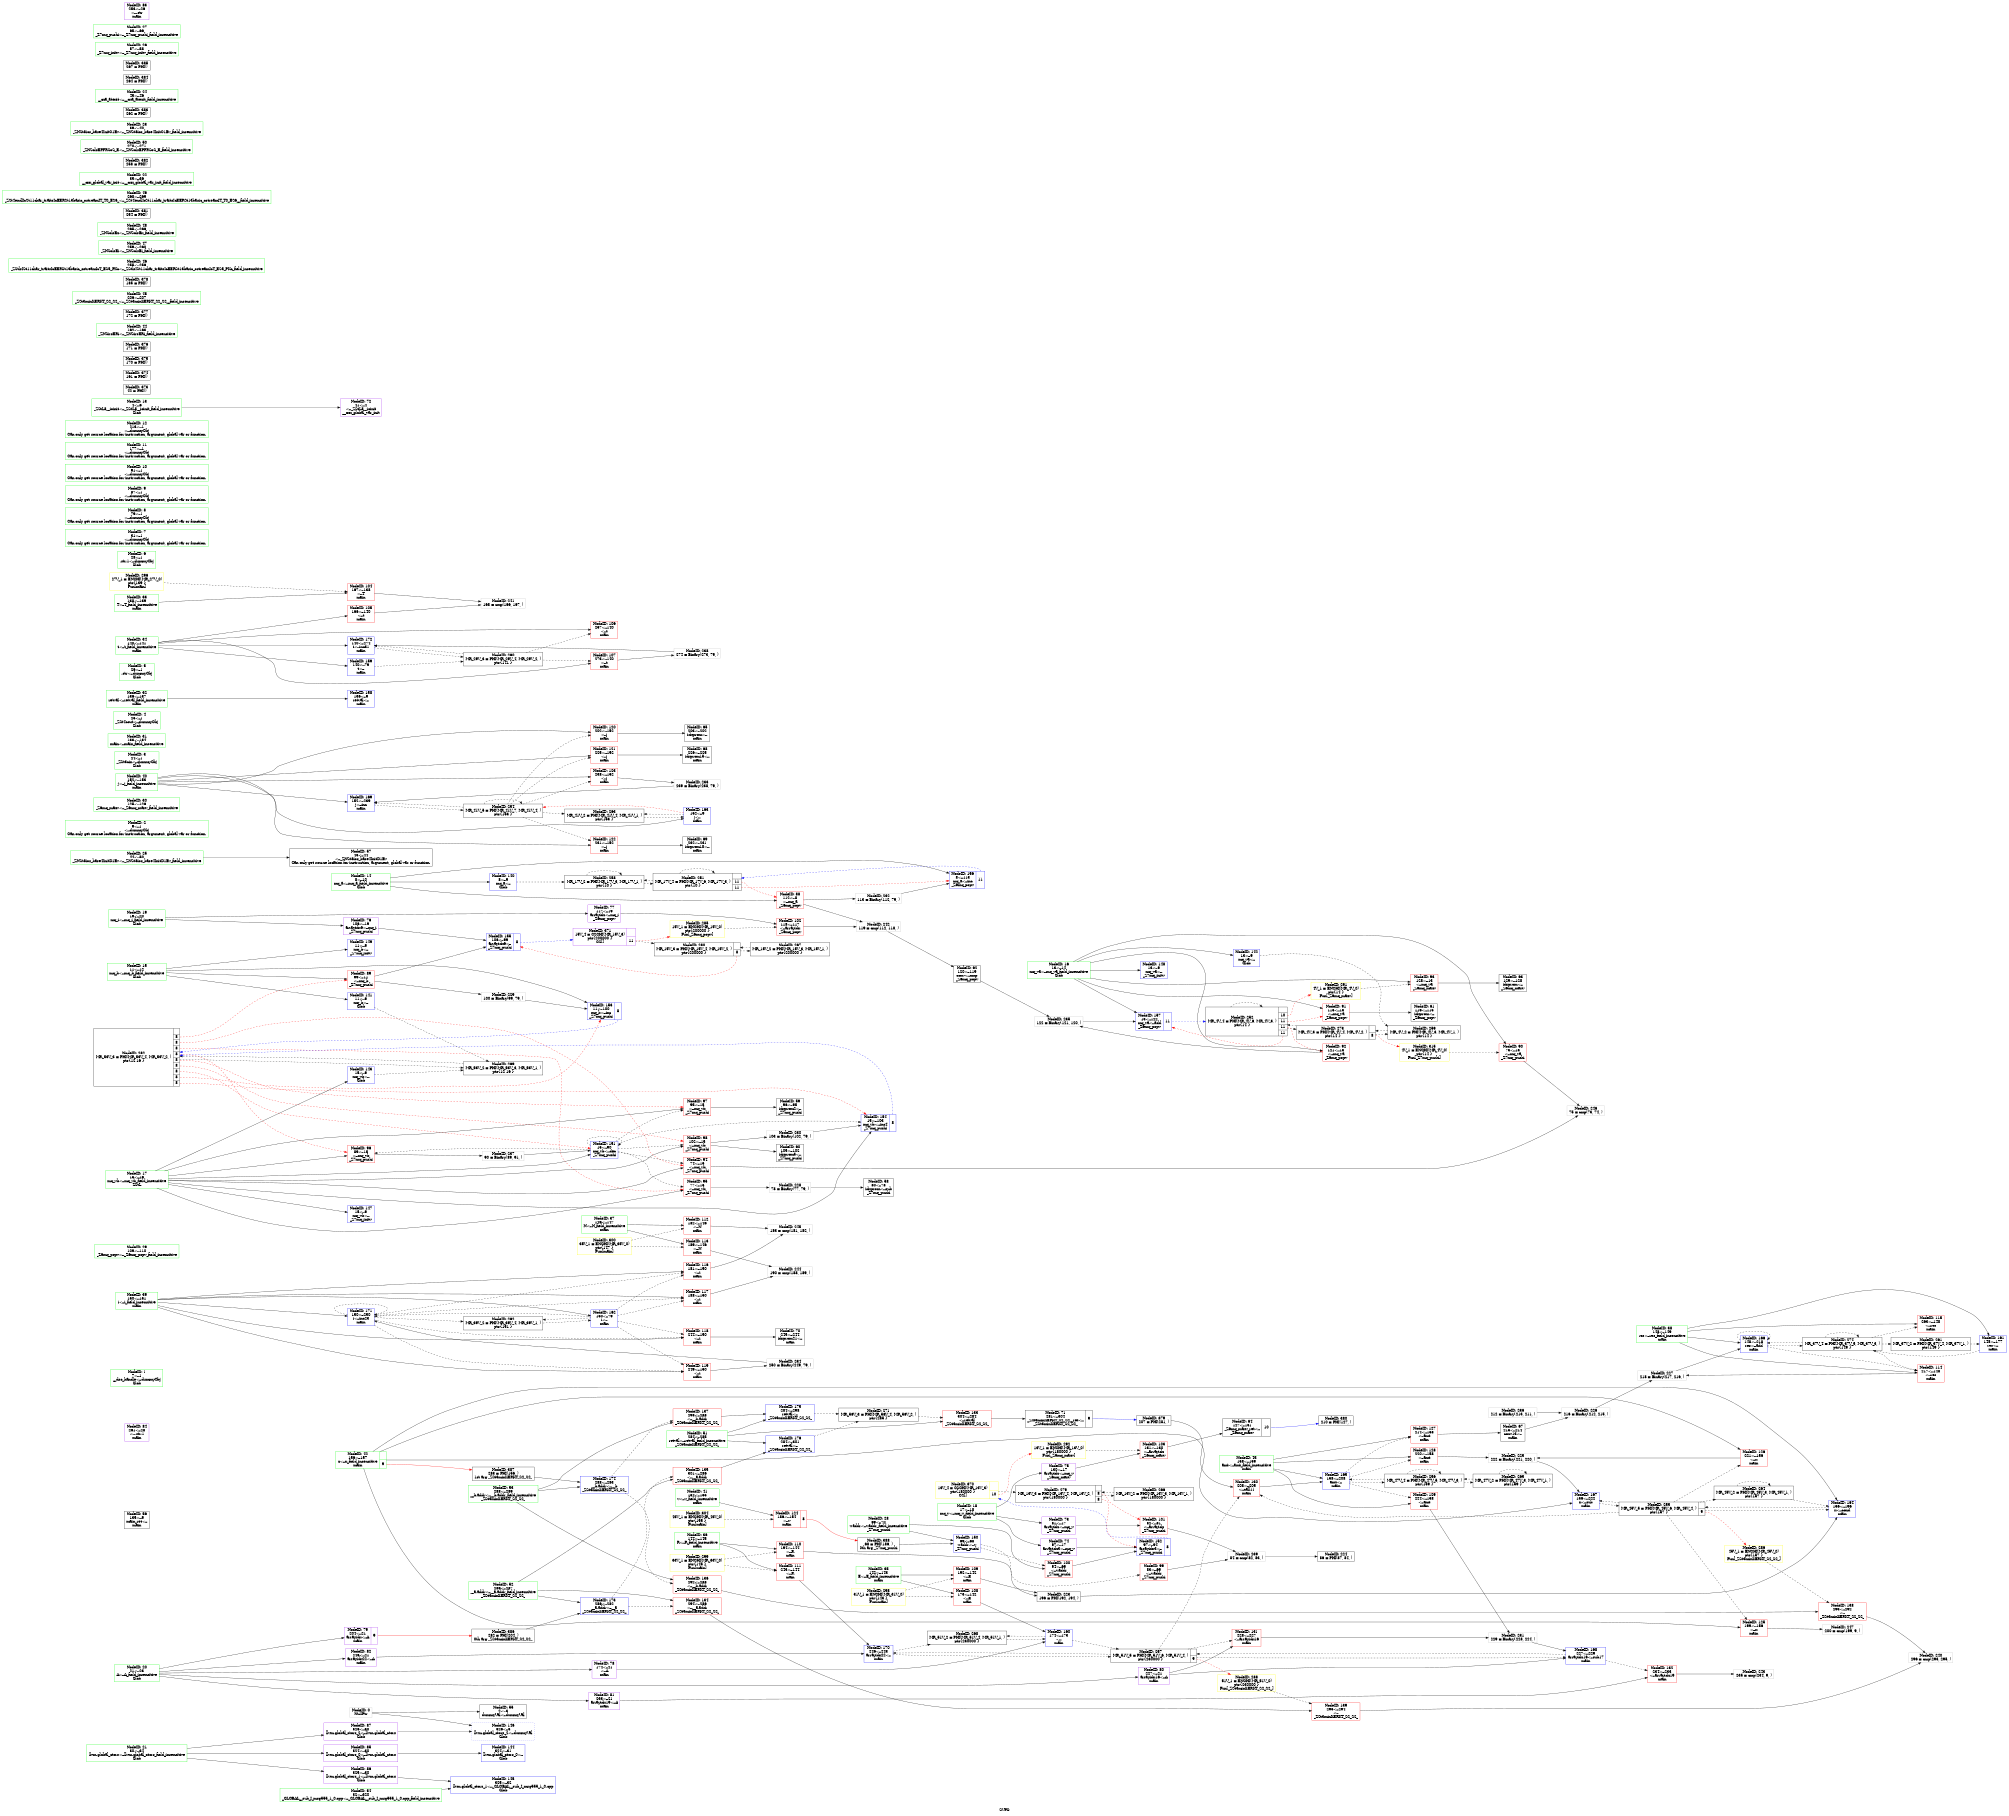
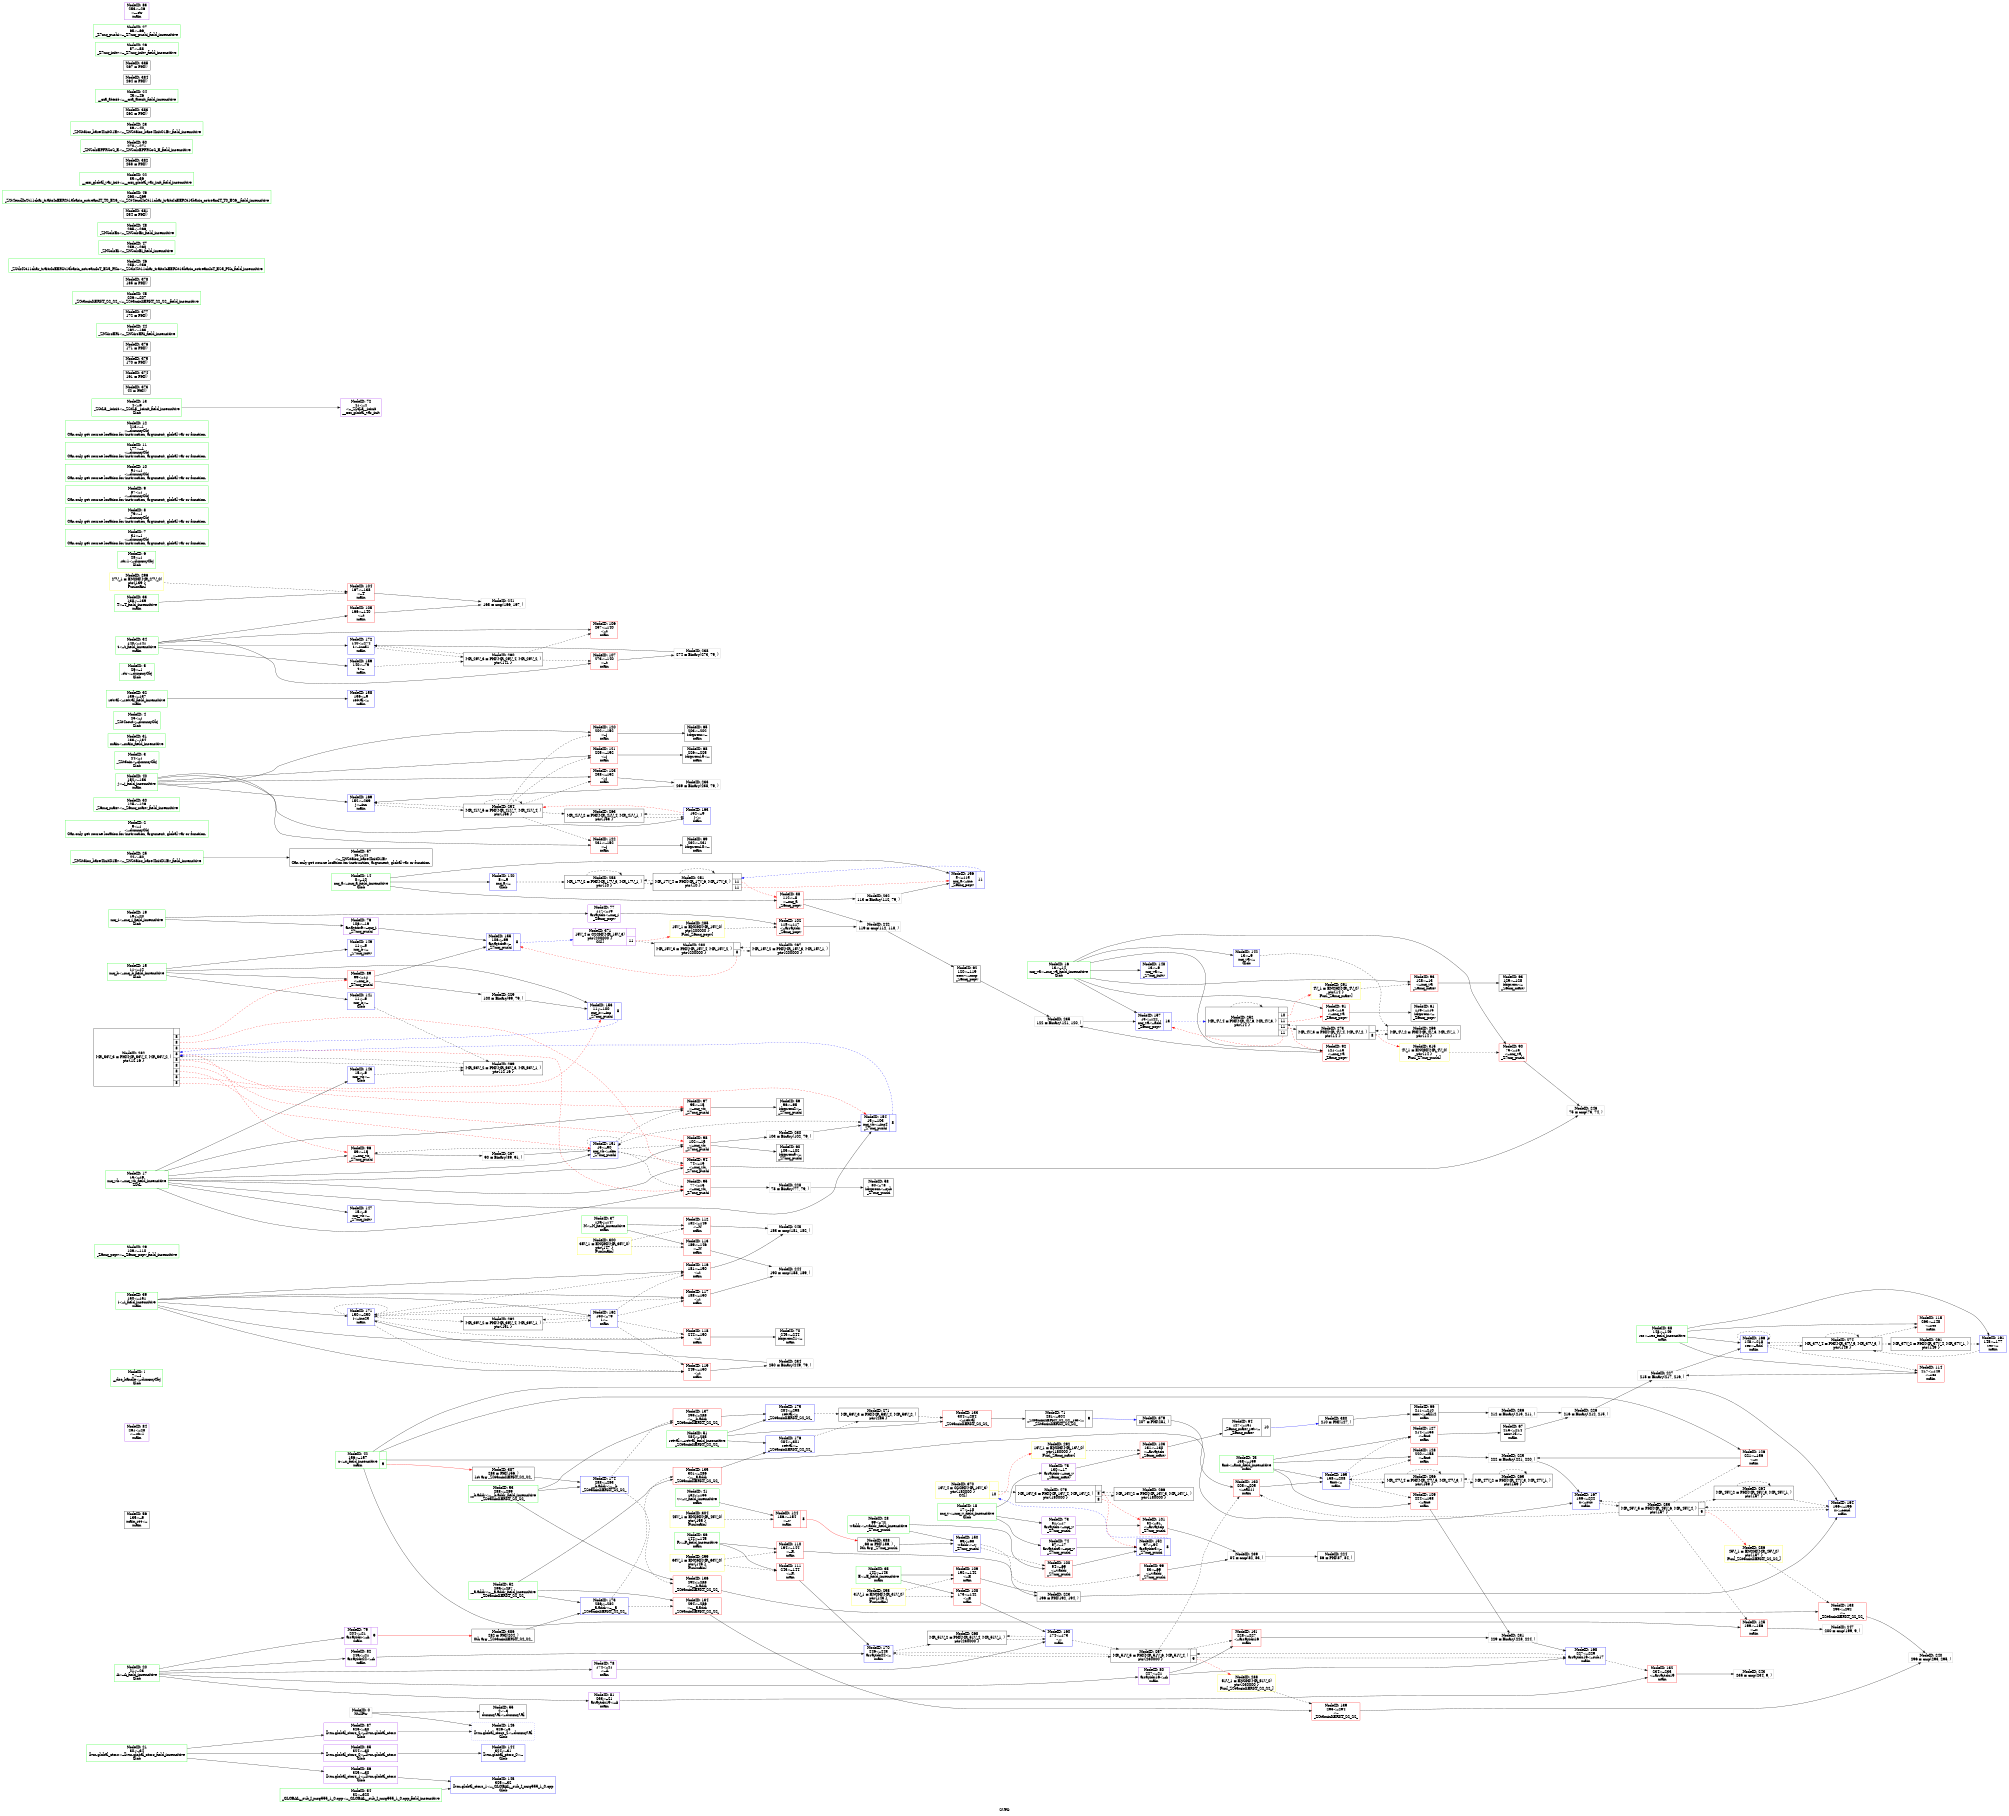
node "NodeID: 157": text "11" -> "13"
edge "NodeID: 274" -> "NodeID: 114": removed
node "NodeID: 66": added
